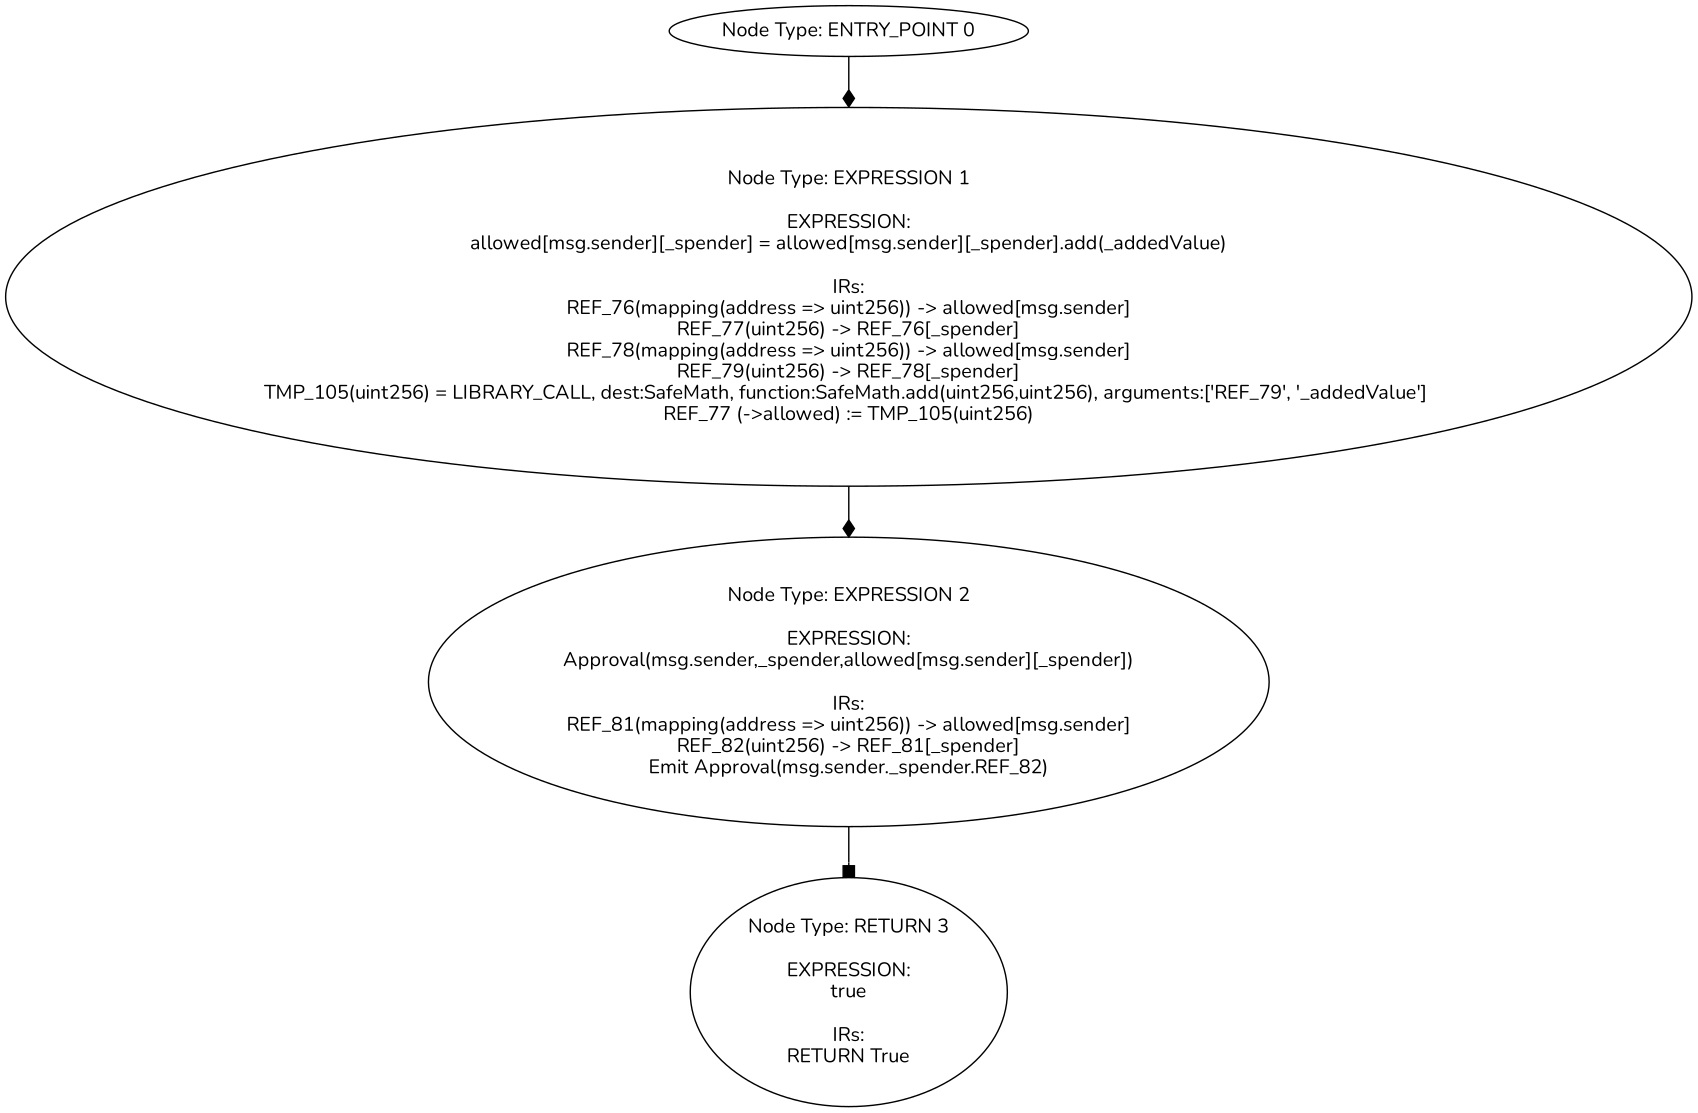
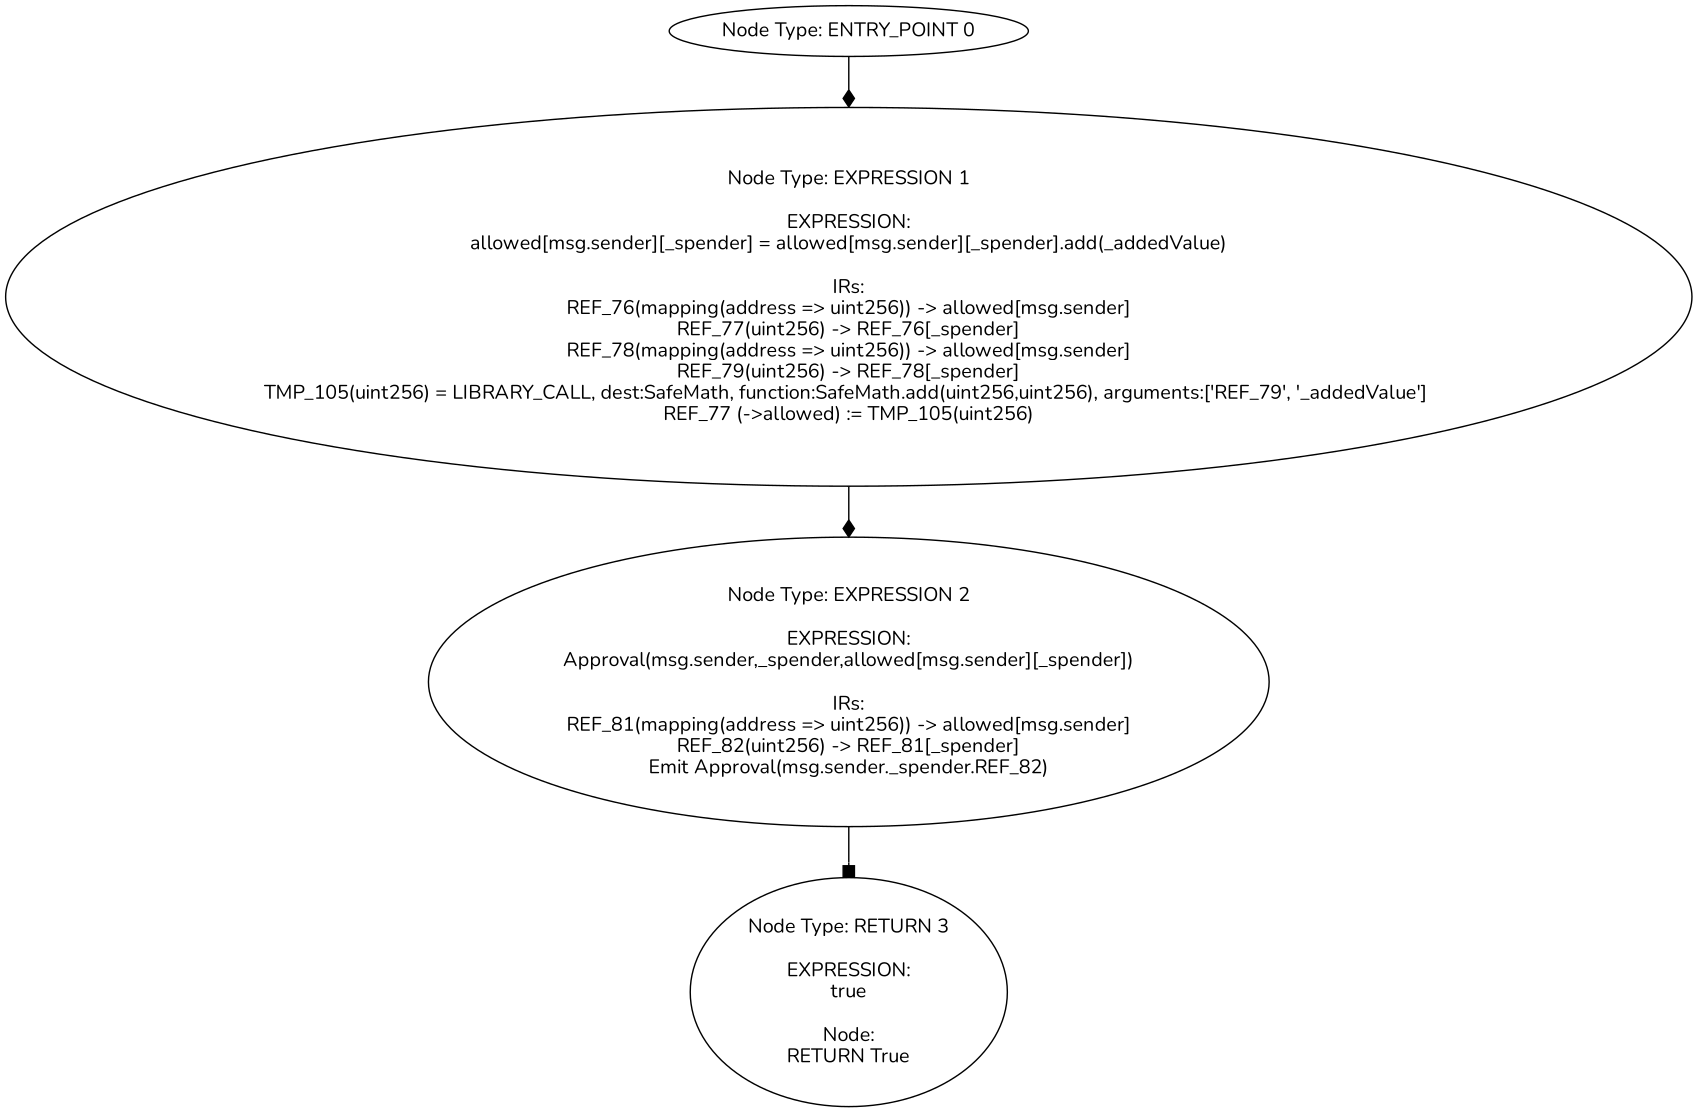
node "Node Type: RETURN 3 EXPRESSION: true IRs: RETURN True": label "Node Type: RETURN 3 EXPRESSION: true IRs: RETURN True" -> "Node Type: RETURN 3 EXPRESSION: true Node: RETURN True"
